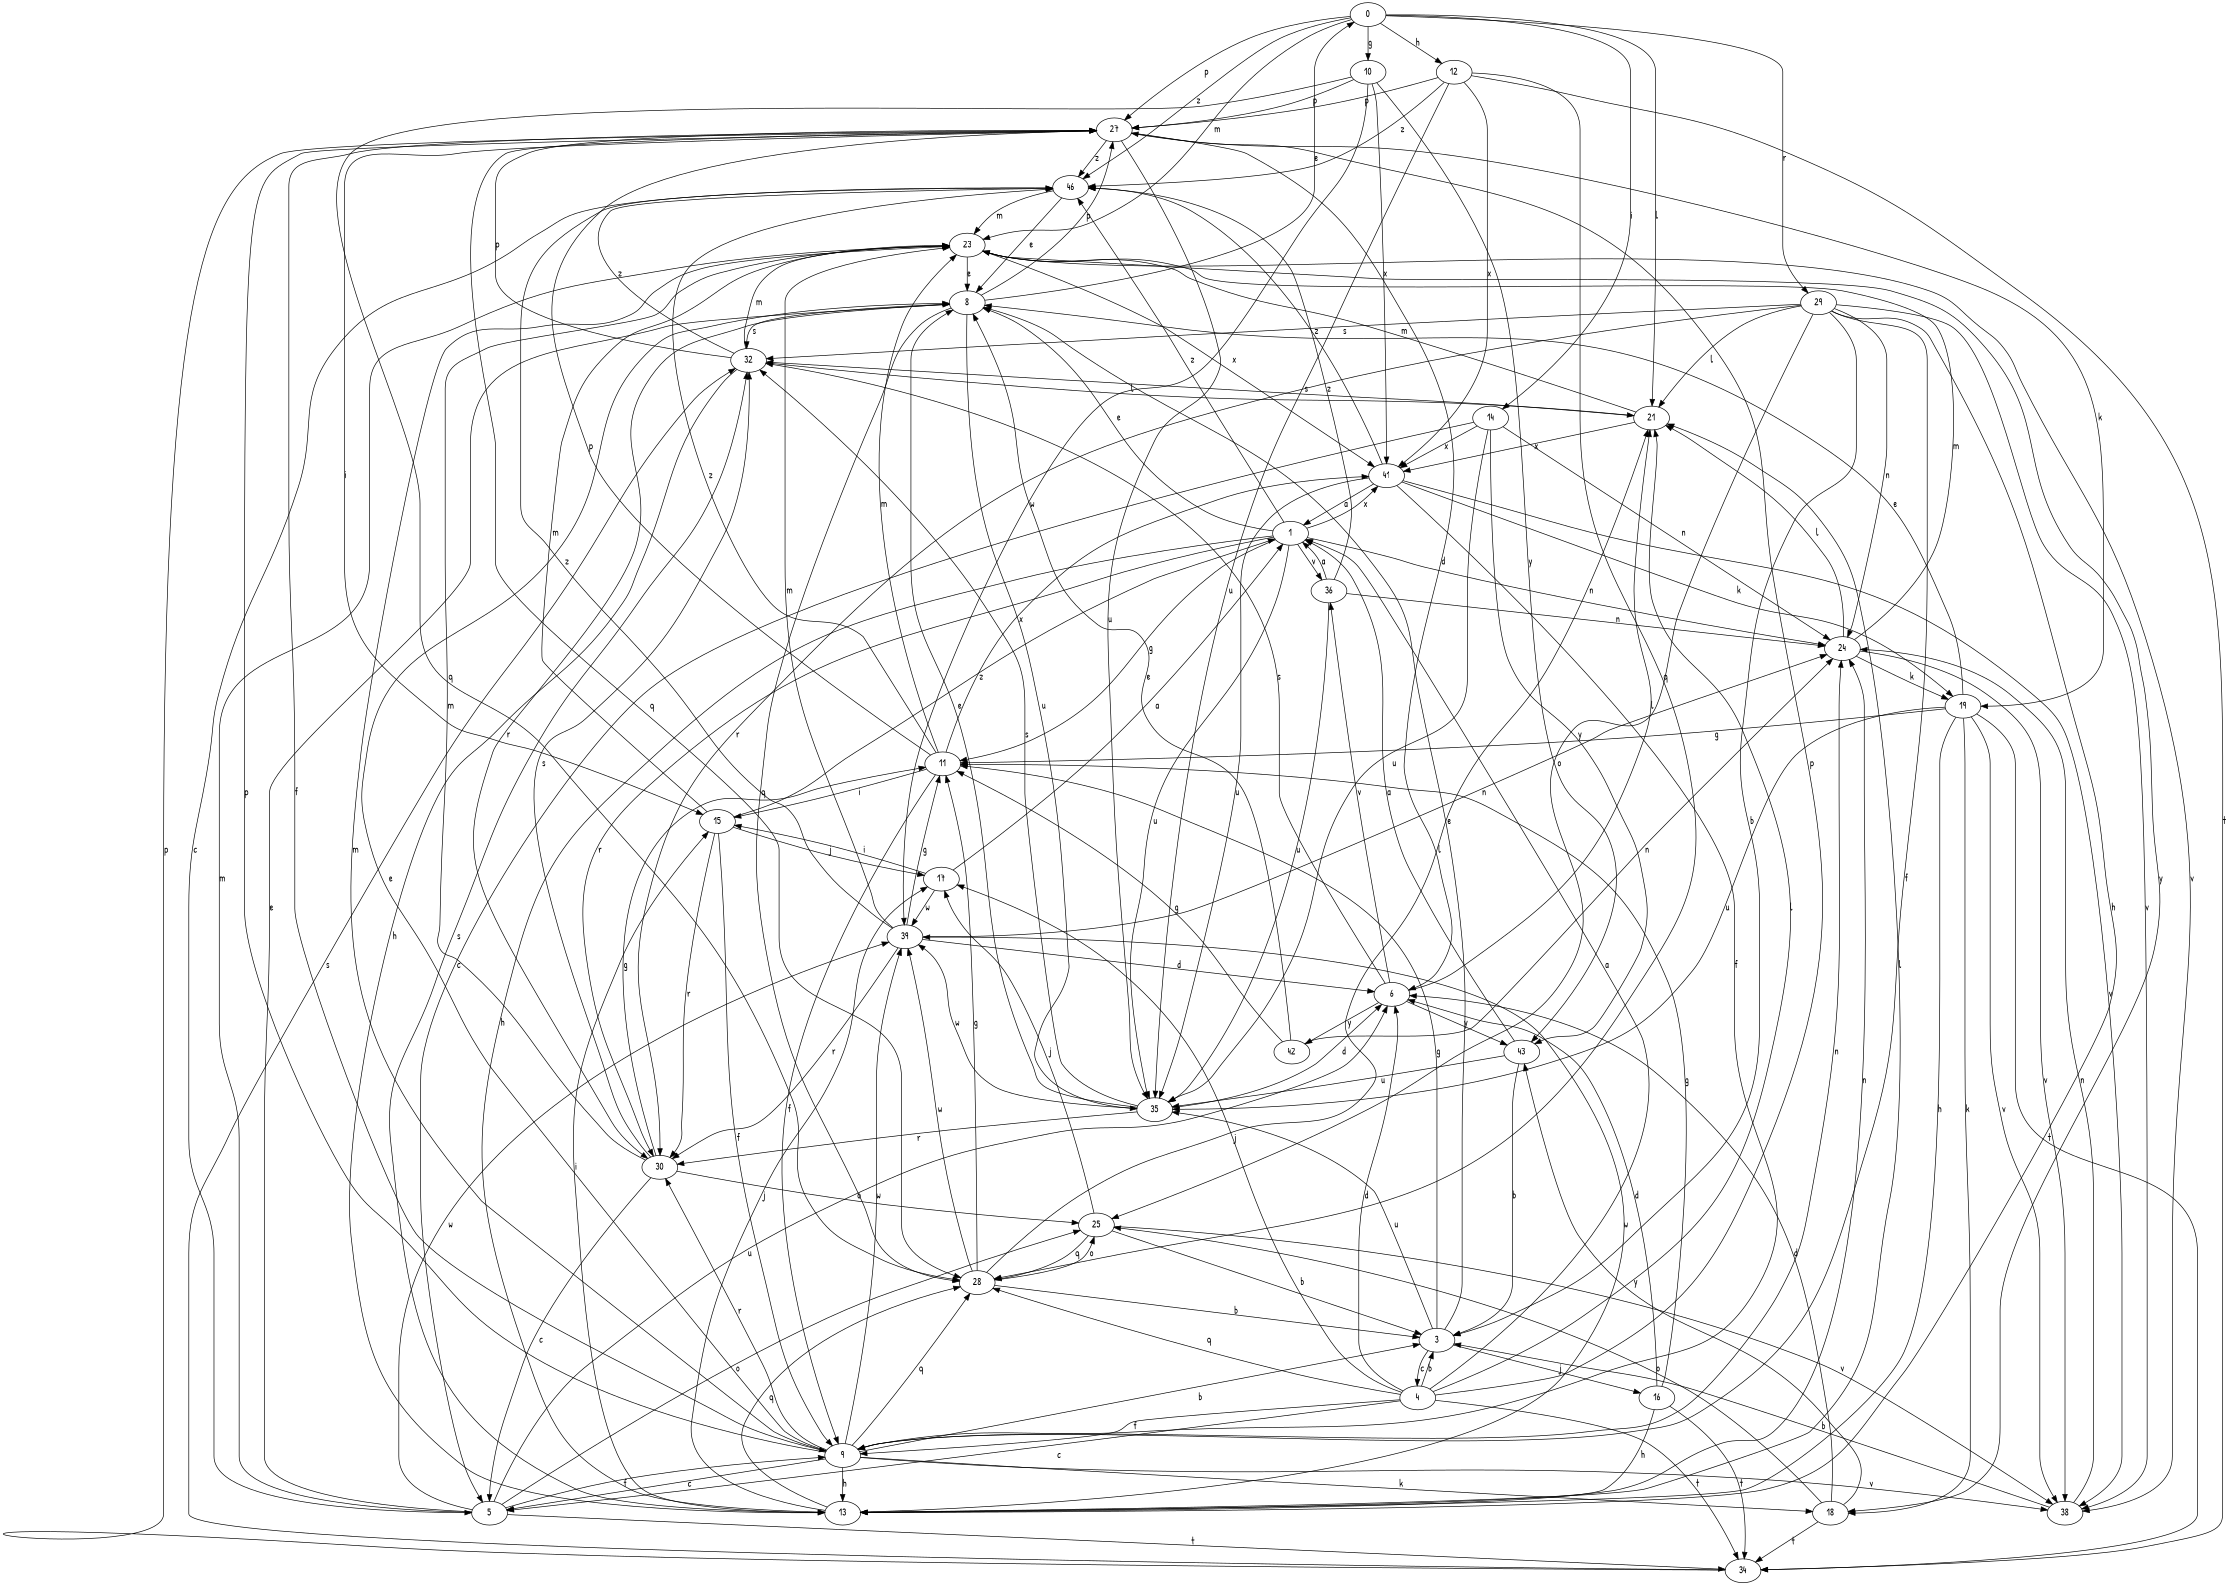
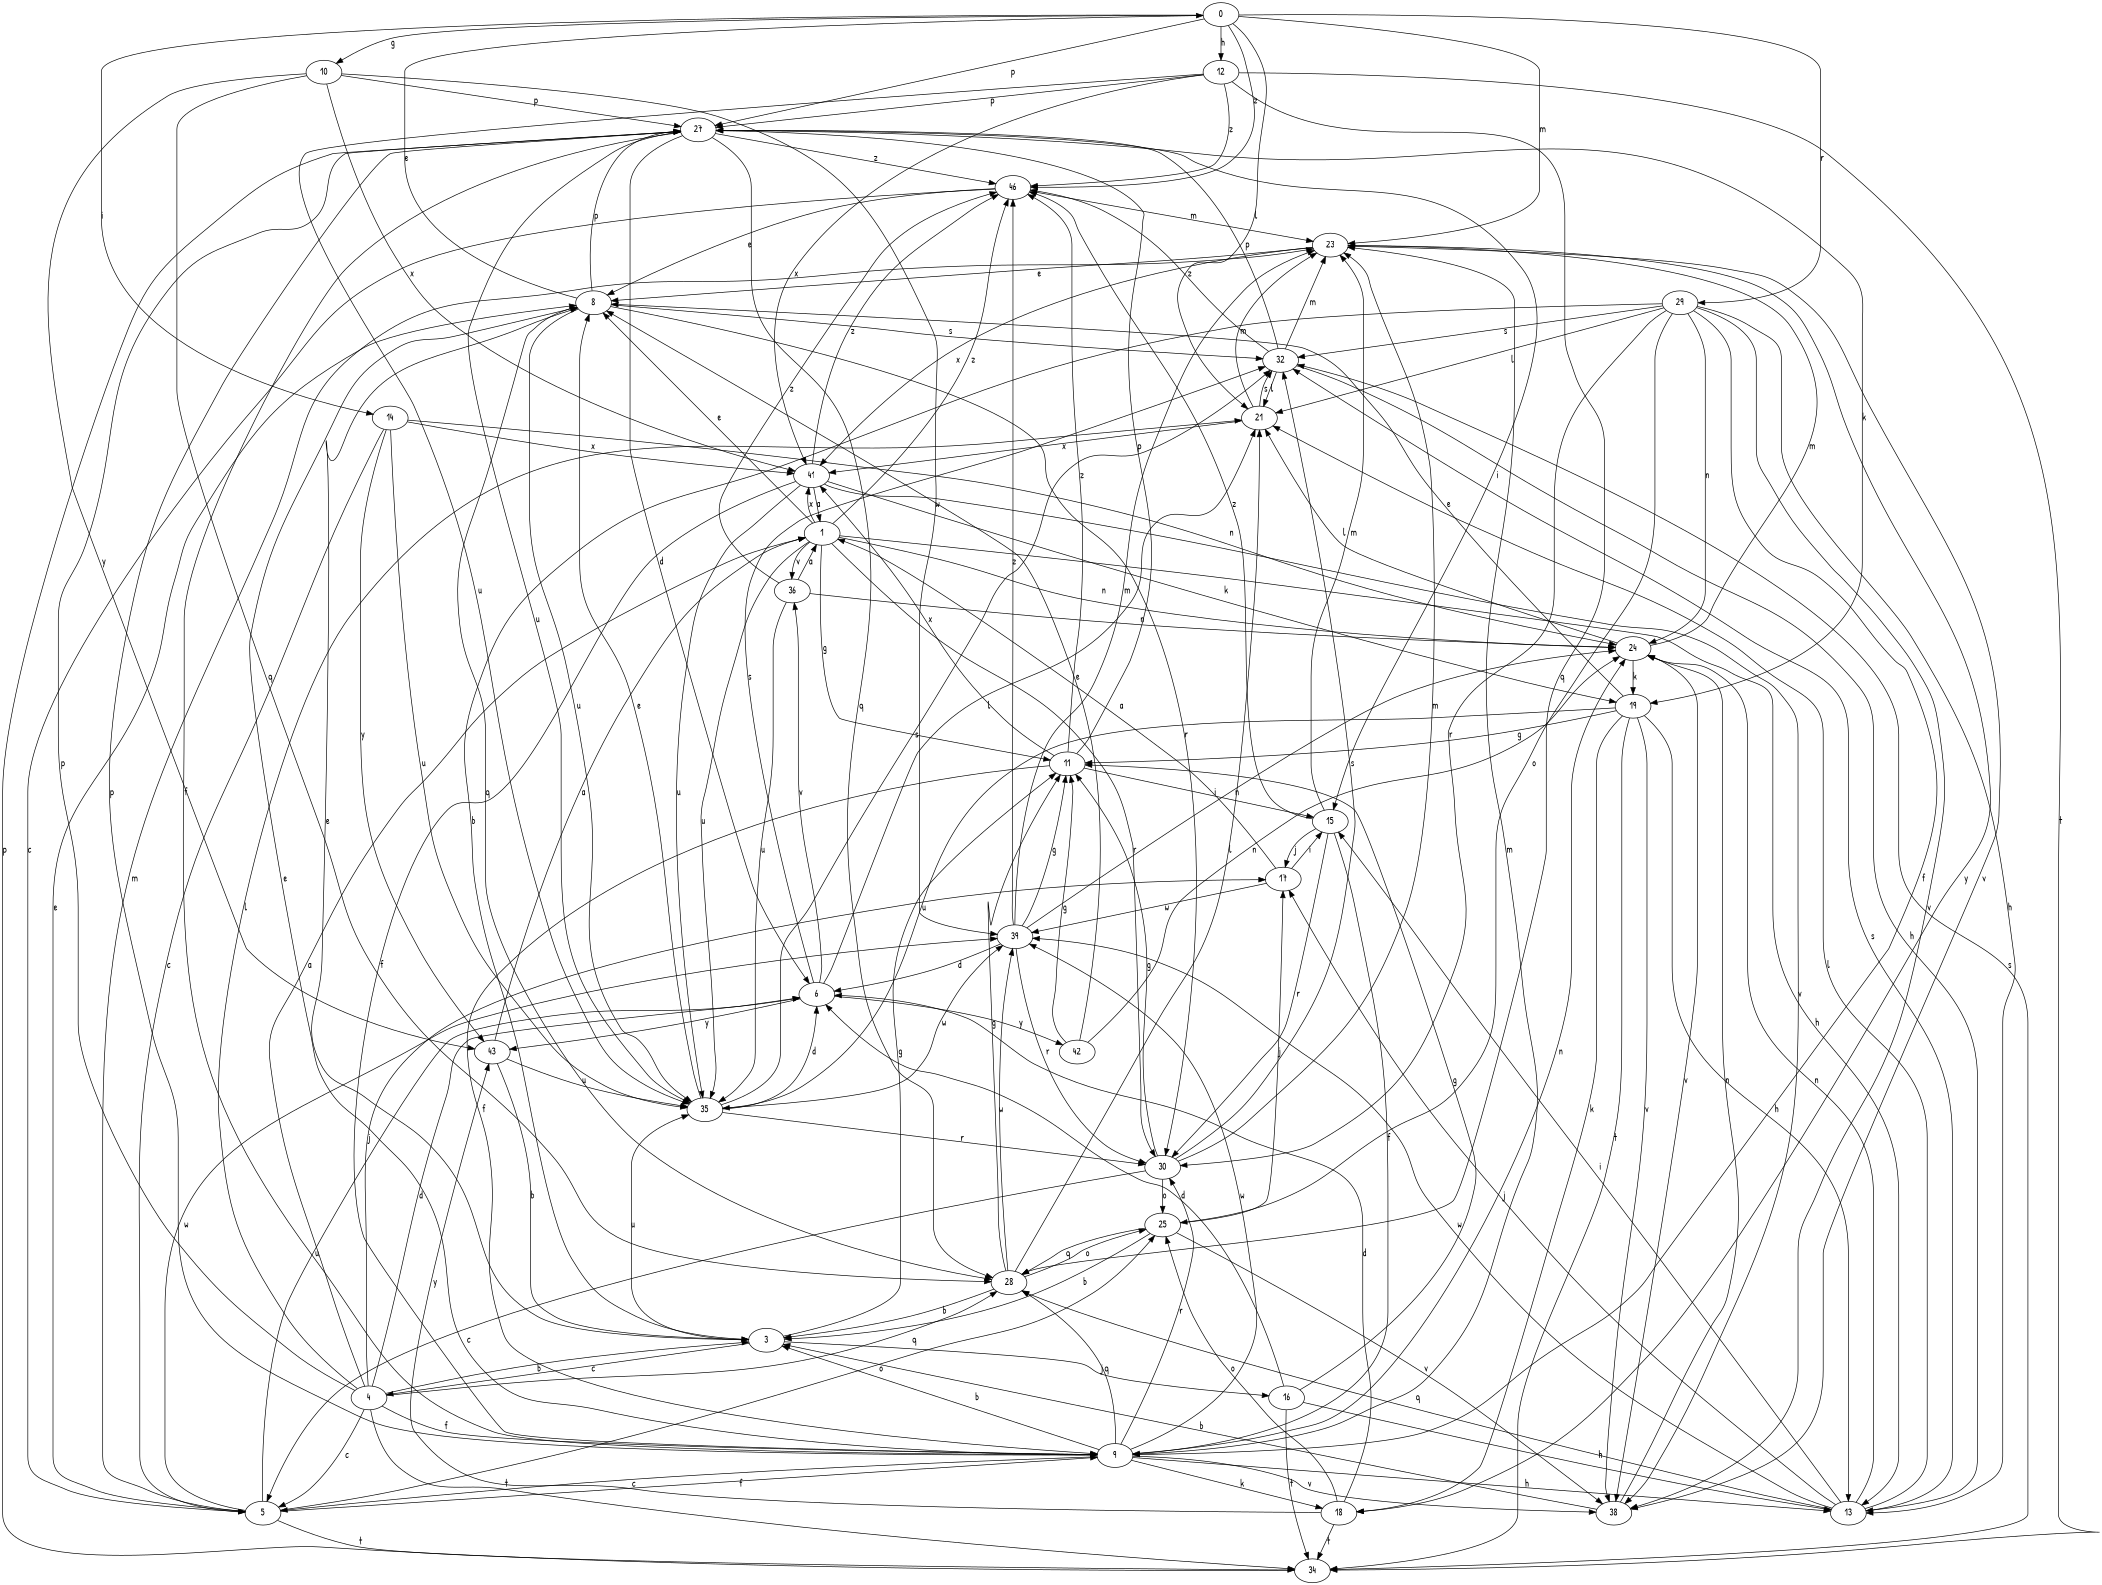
edge "11" -> "23": removed, label "m"
edge "15" -> "1": now "15" -> "46"
